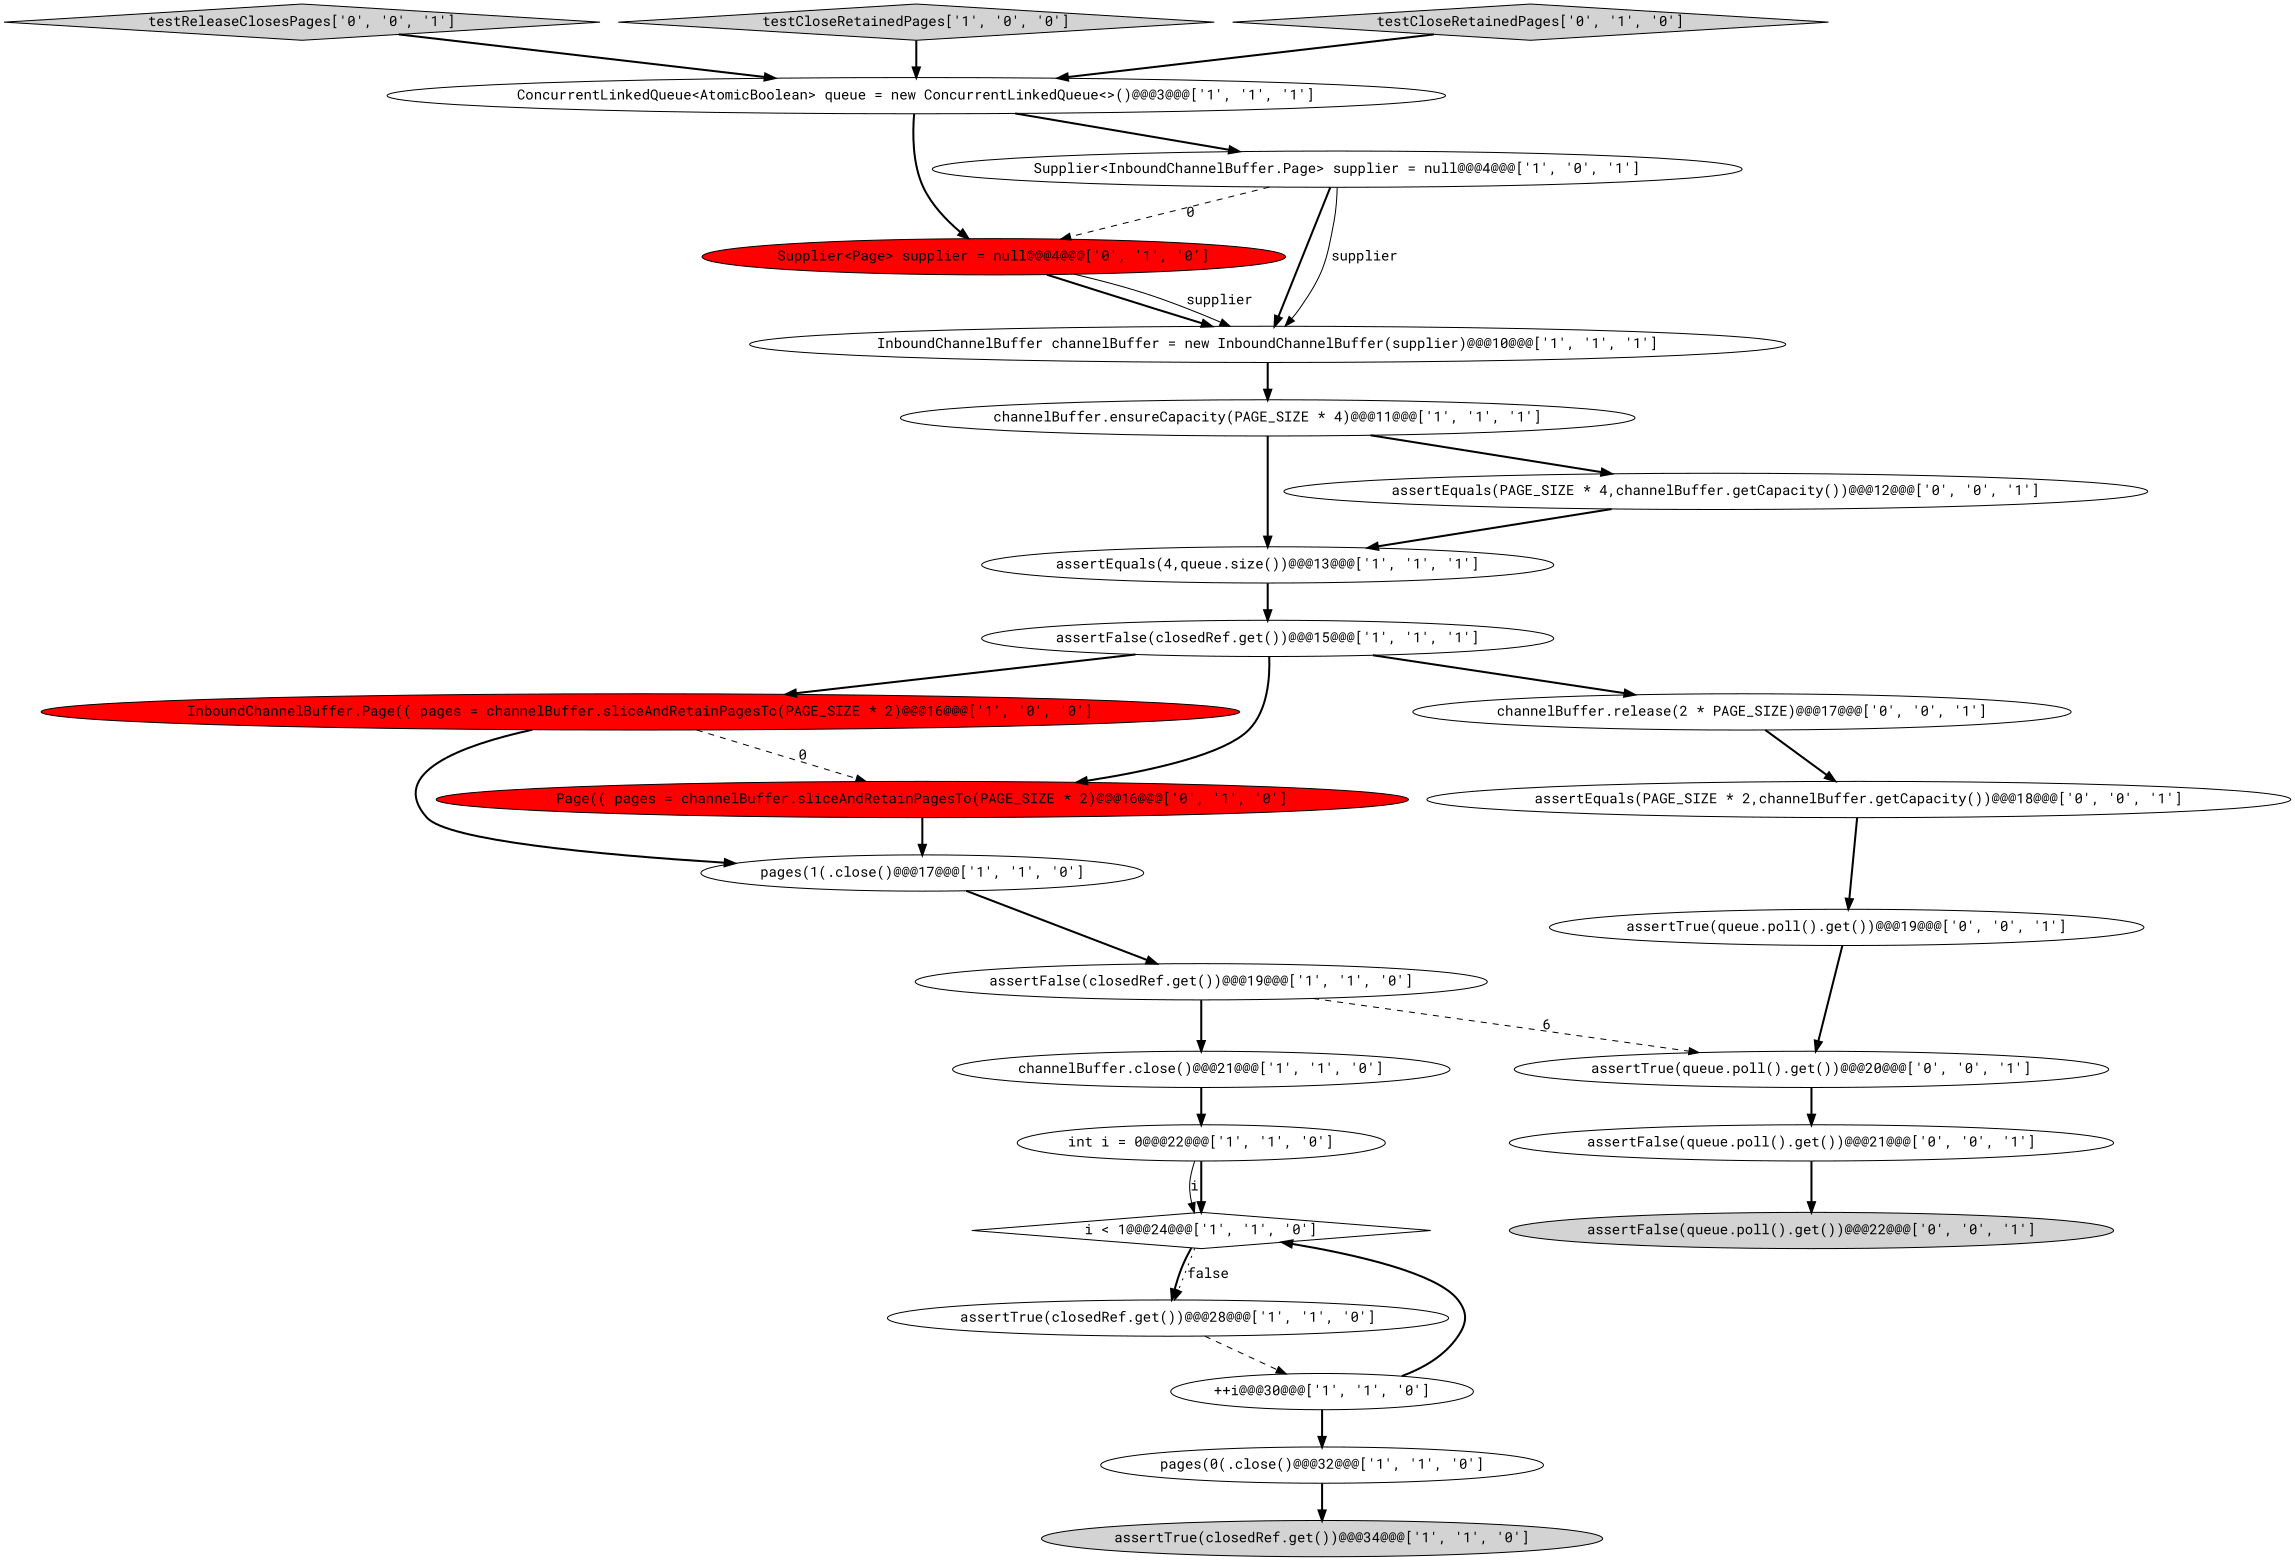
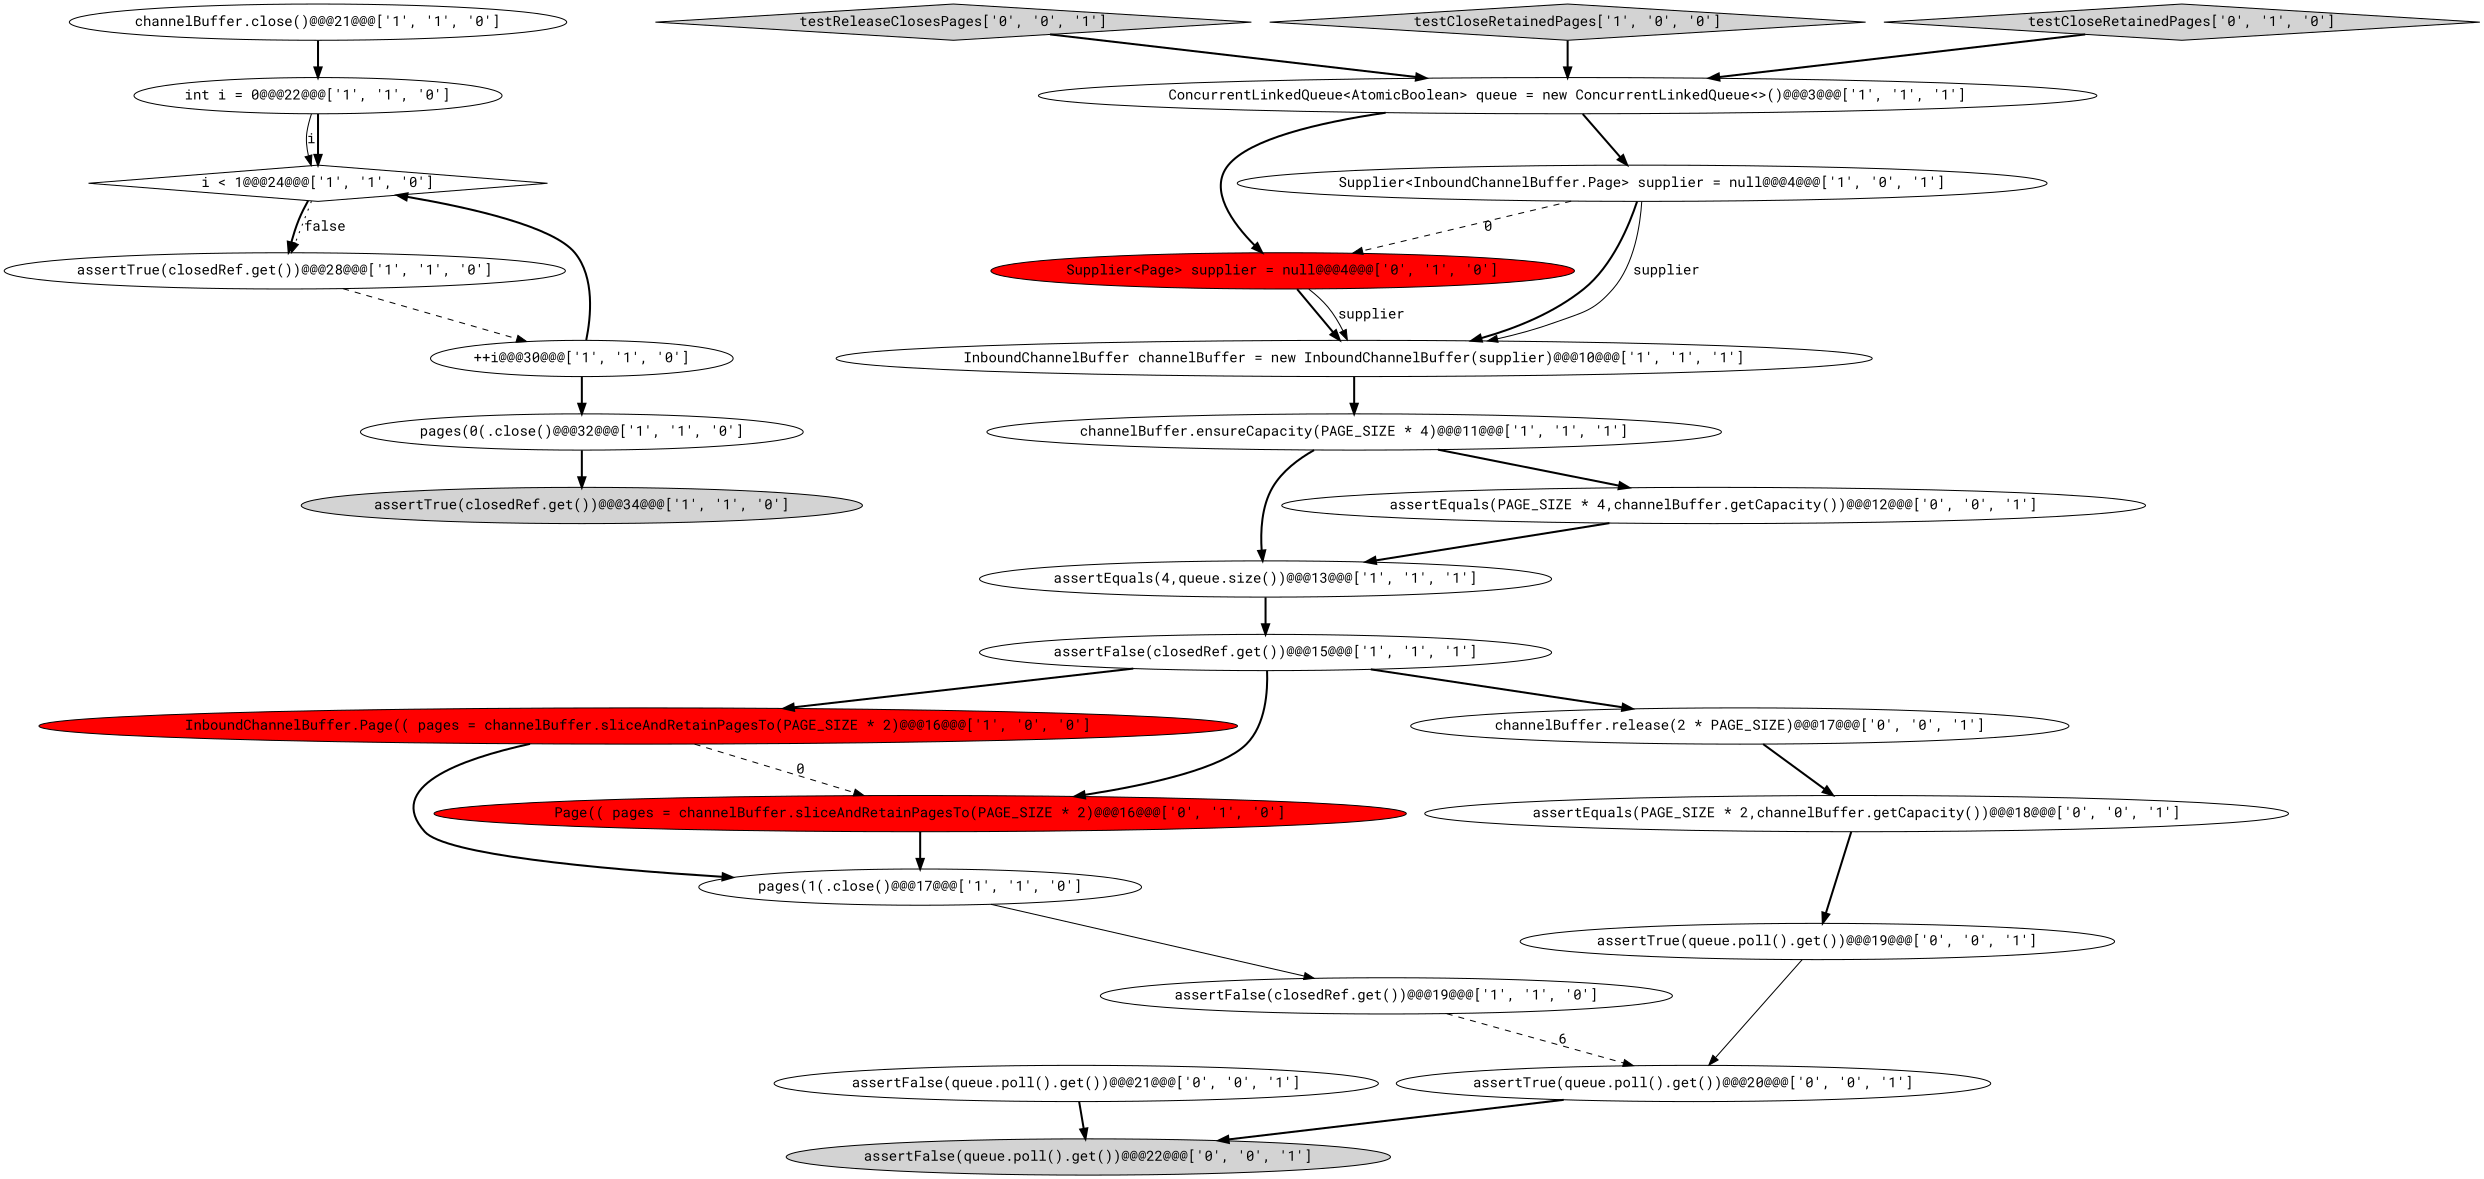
edge "pages(1(.close()@@@17@@@['1', '1', '0']" -> "assertFalse(closedRef.get())@@@19@@@['1', '1', '0']": style bold -> solid
edge "assertTrue(queue.poll().get())@@@19@@@['0', '0', '1']" -> "assertTrue(queue.poll().get())@@@20@@@['0', '0', '1']": style bold -> solid
edge "assertFalse(closedRef.get())@@@19@@@['1', '1', '0']" -> "channelBuffer.close()@@@21@@@['1', '1', '0']": removed
edge "assertTrue(queue.poll().get())@@@20@@@['0', '0', '1']" -> "assertFalse(queue.poll().get())@@@21@@@['0', '0', '1']": now "assertTrue(queue.poll().get())@@@20@@@['0', '0', '1']" -> "assertFalse(queue.poll().get())@@@22@@@['0', '0', '1']"
